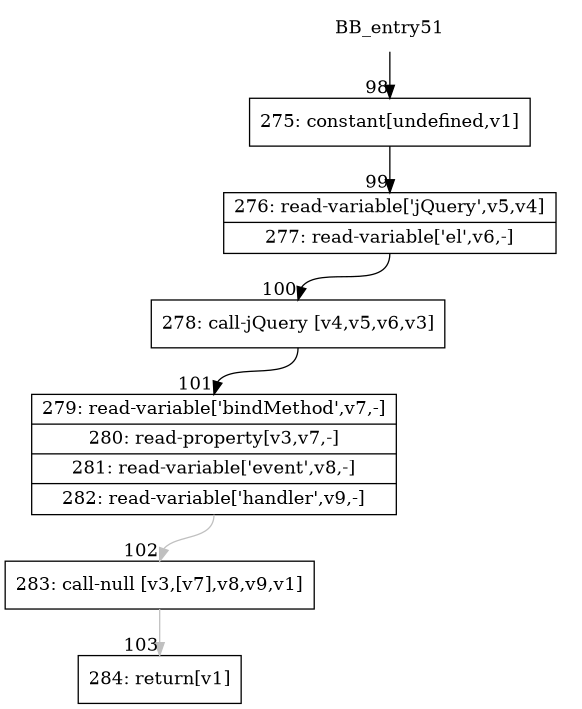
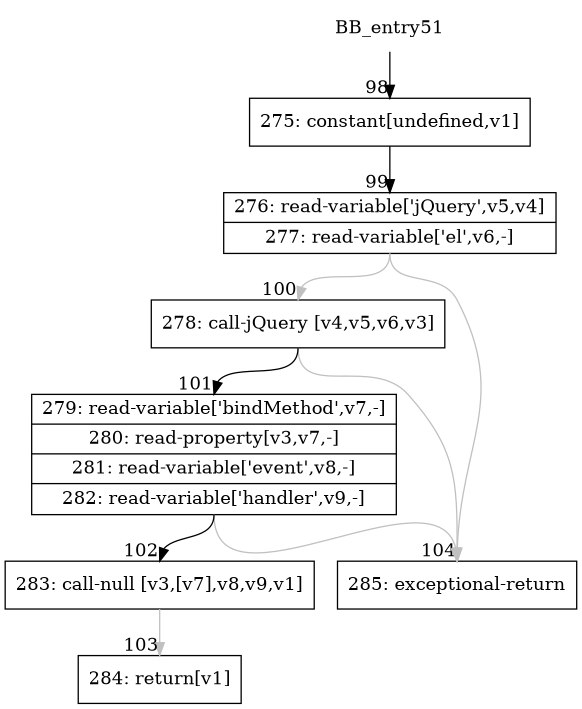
edge "276: read-variable['jQuery',v5,v4]" -> "278: call-jQuery [v4,v5,v6,v3]": color black -> gray
edge "279: read-variable['bindMethod',v7,-]" -> "283: call-null [v3,[v7],v8,v9,v1]": color gray -> black
node "285: exceptional-return": added
